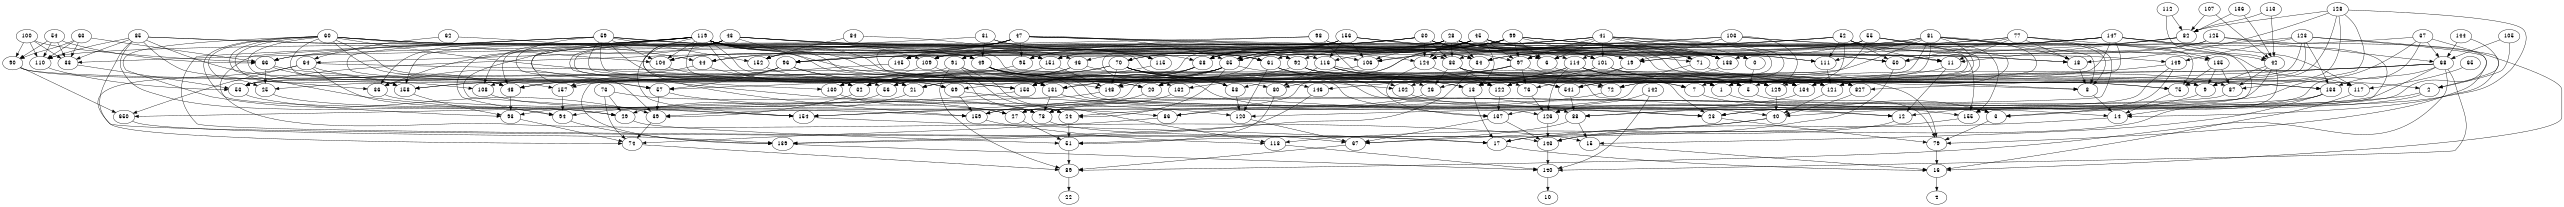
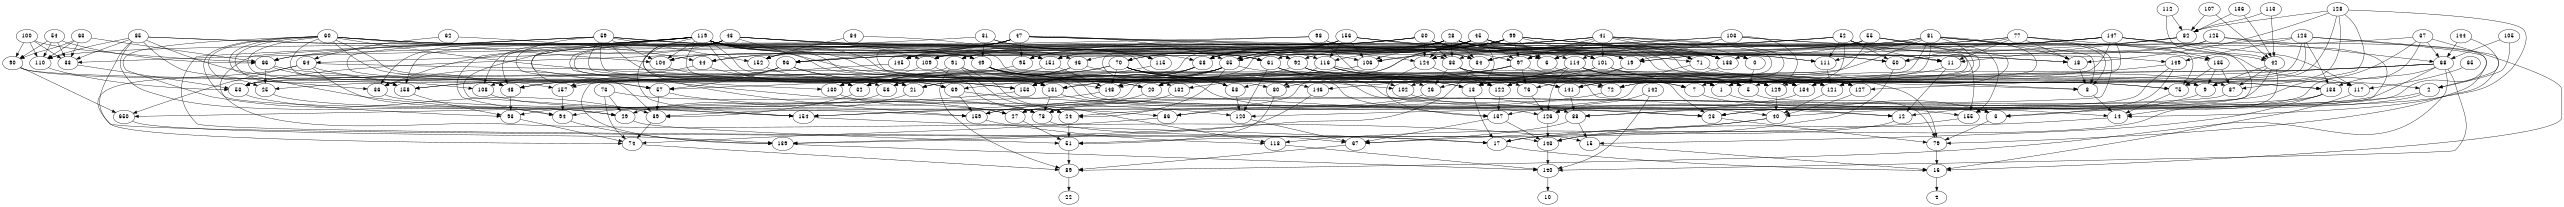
node "541": label "541" -> "141"
node "827": label "827" -> "127"
